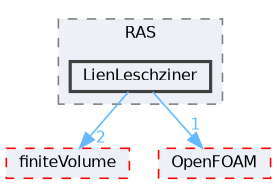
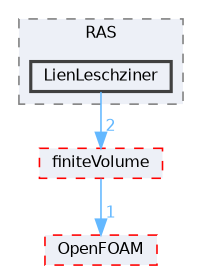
edge "LienLeschziner" -> "OpenFOAM": now "finiteVolume" -> "OpenFOAM"
